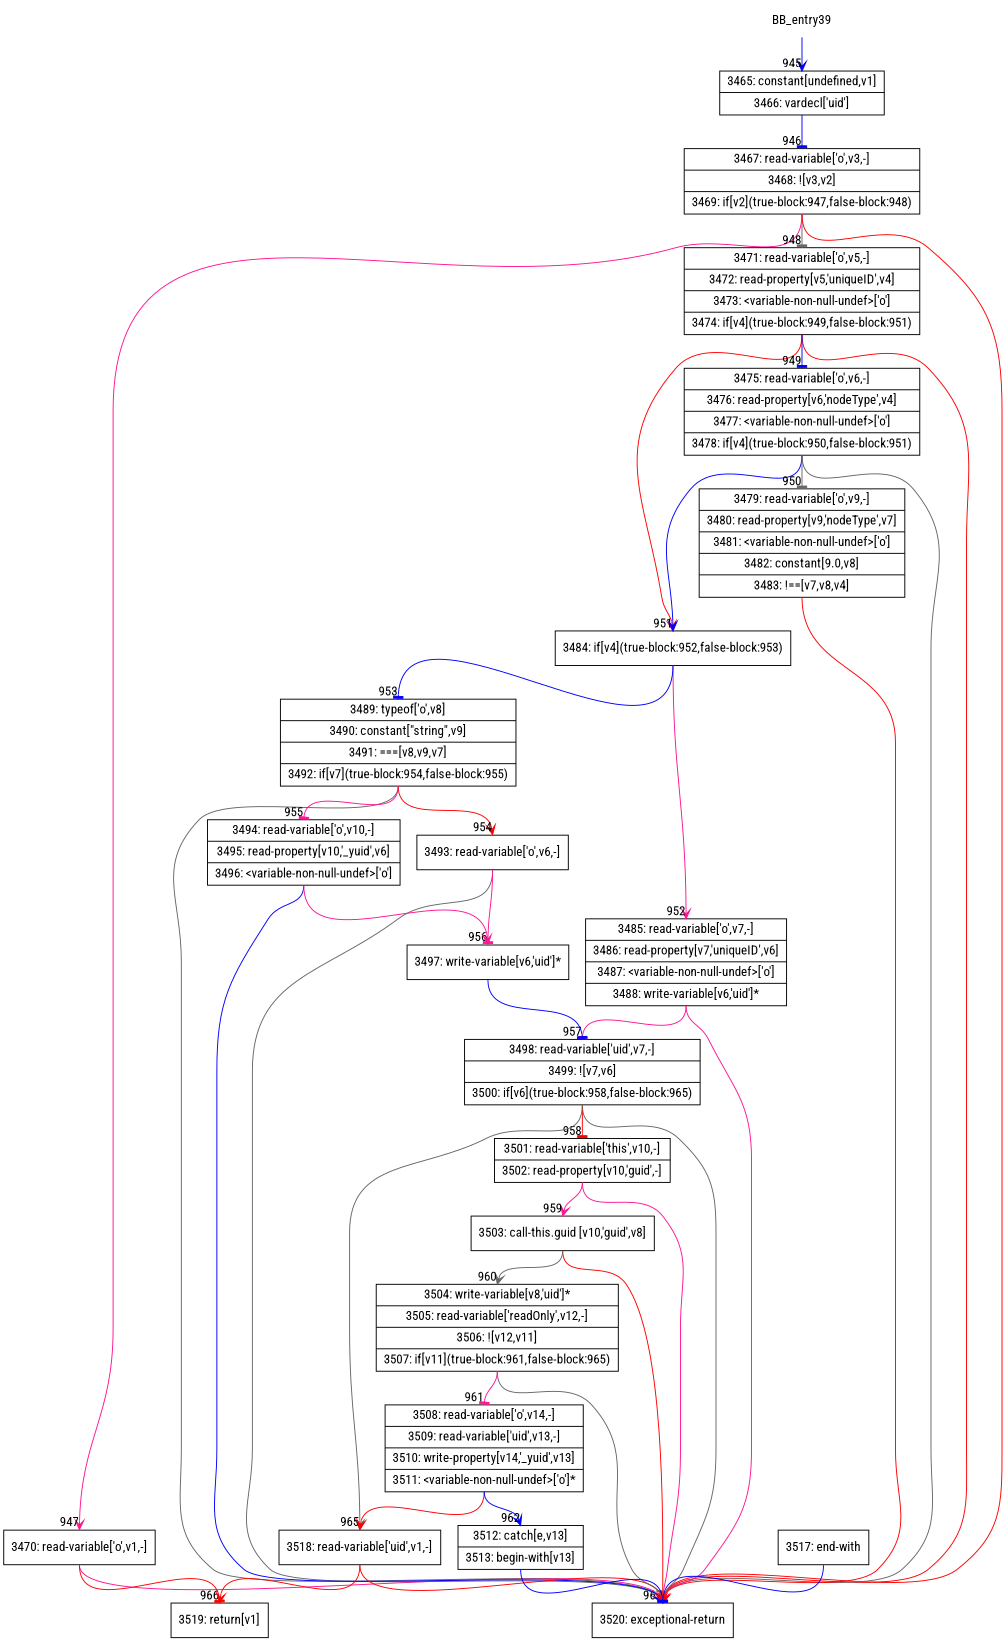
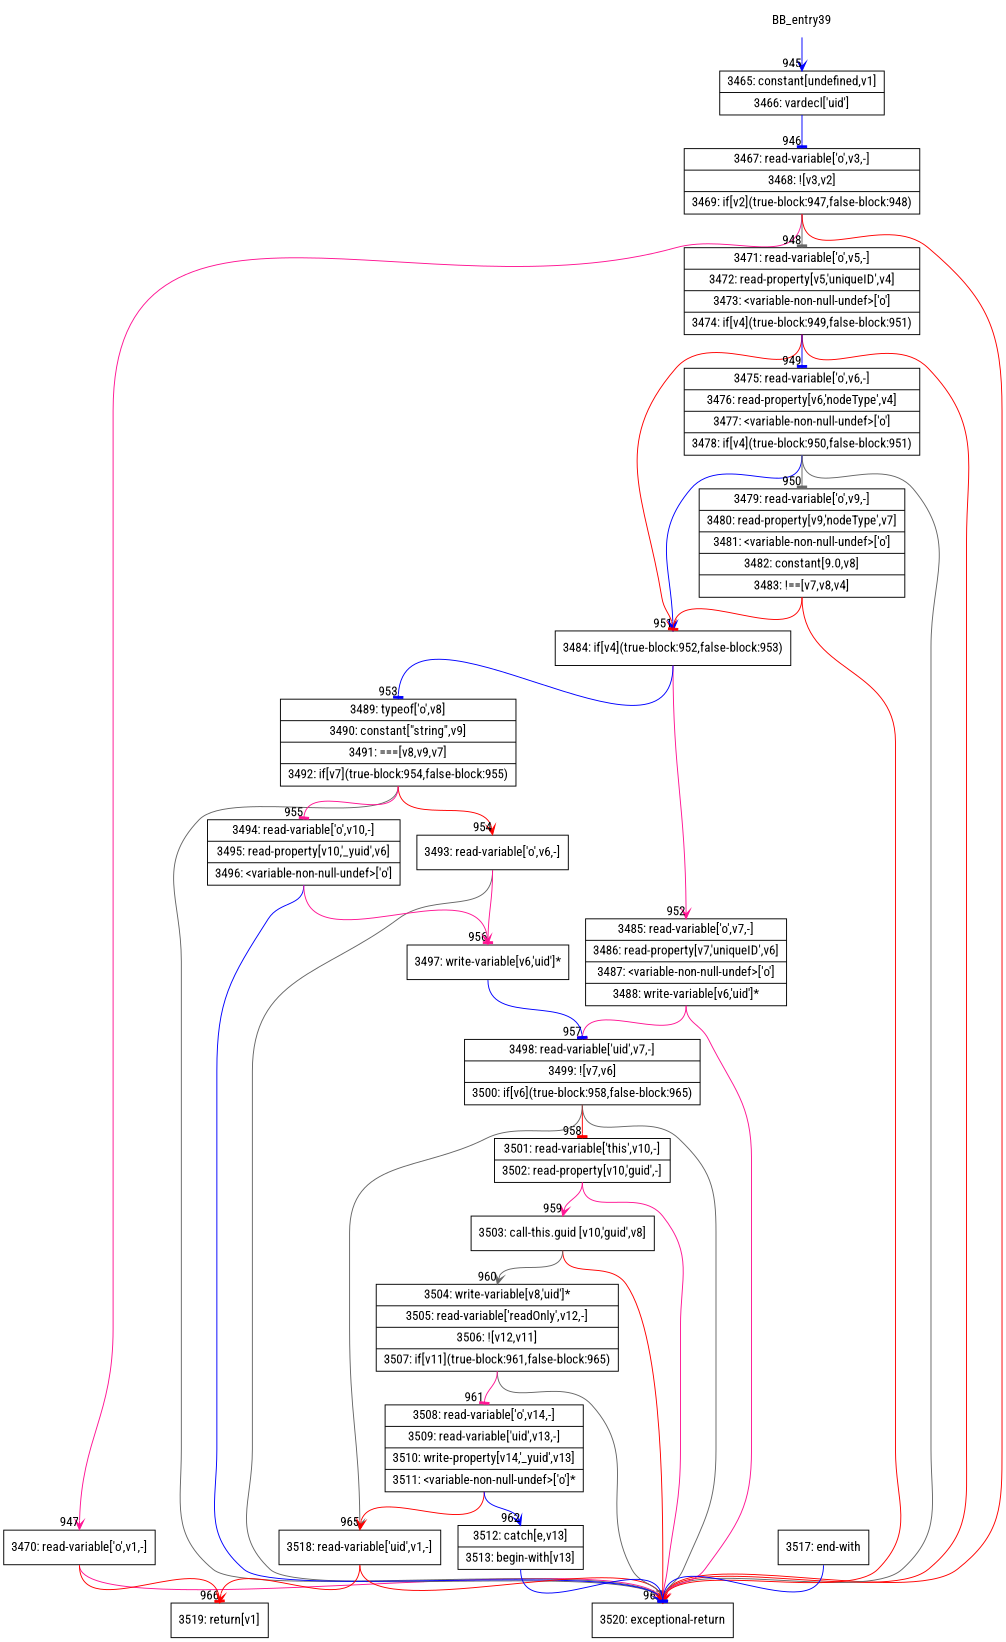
edge "3479: read-variable['o',v9,-]" -> "3484: if[v4](true-block:952,false-block:953)": added
